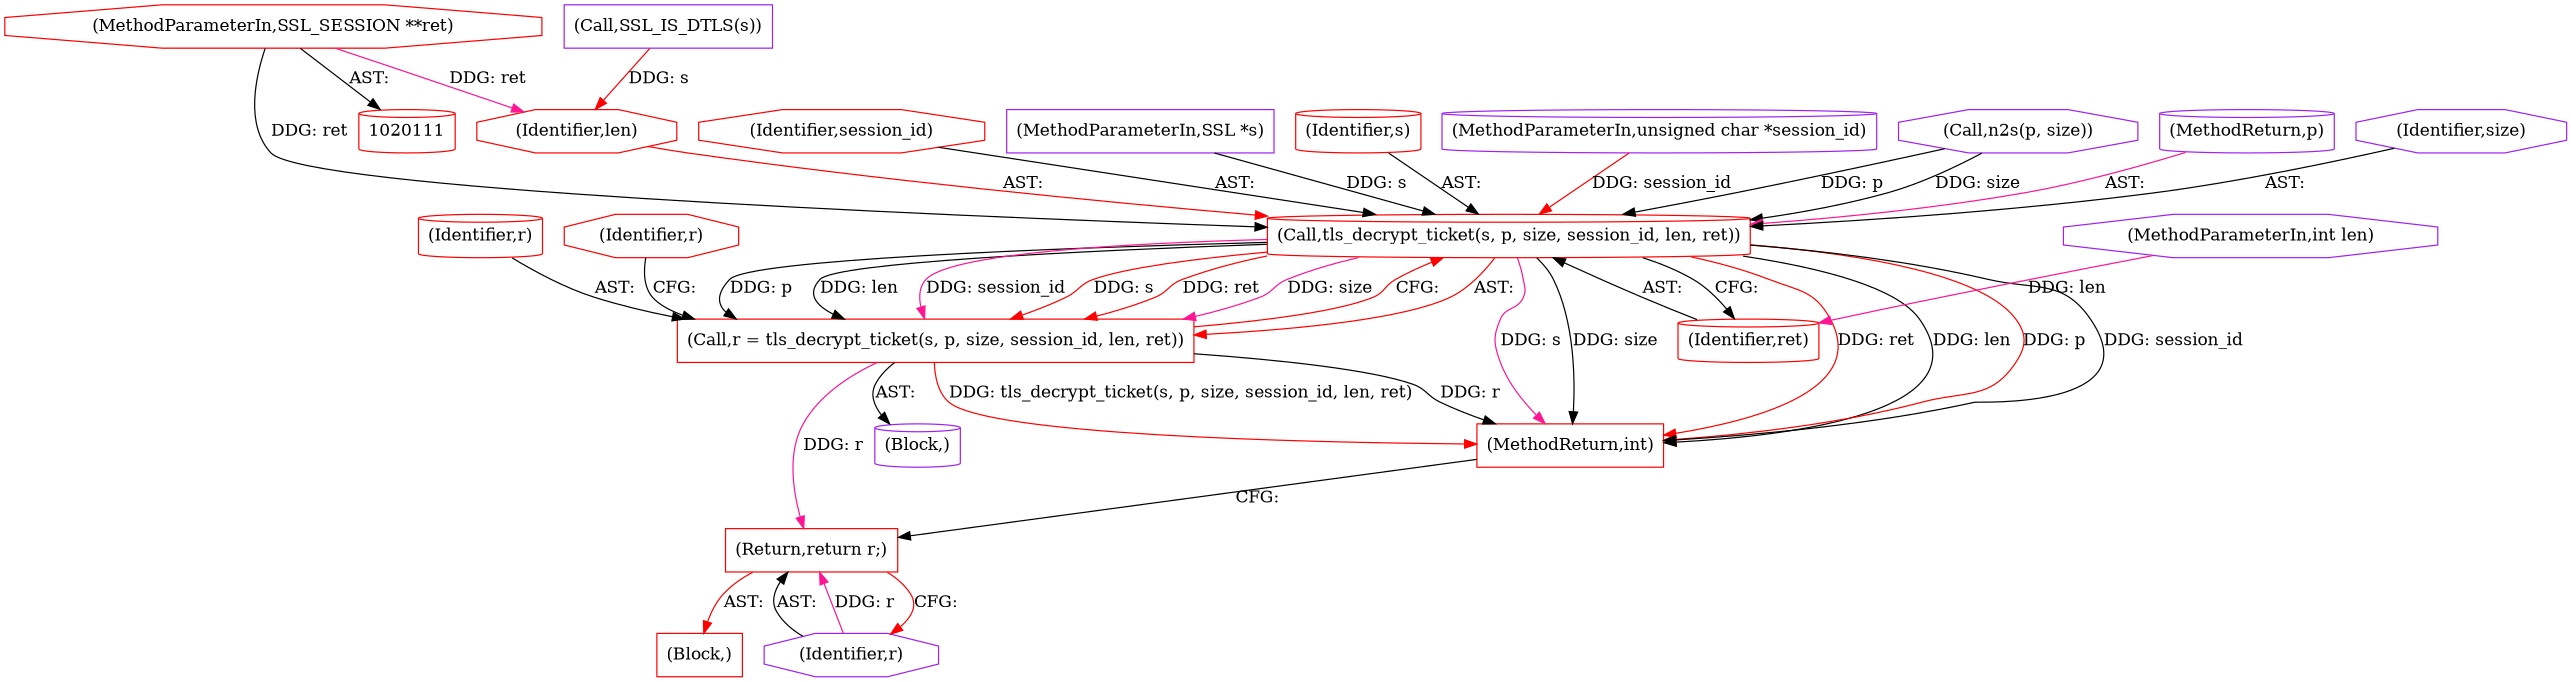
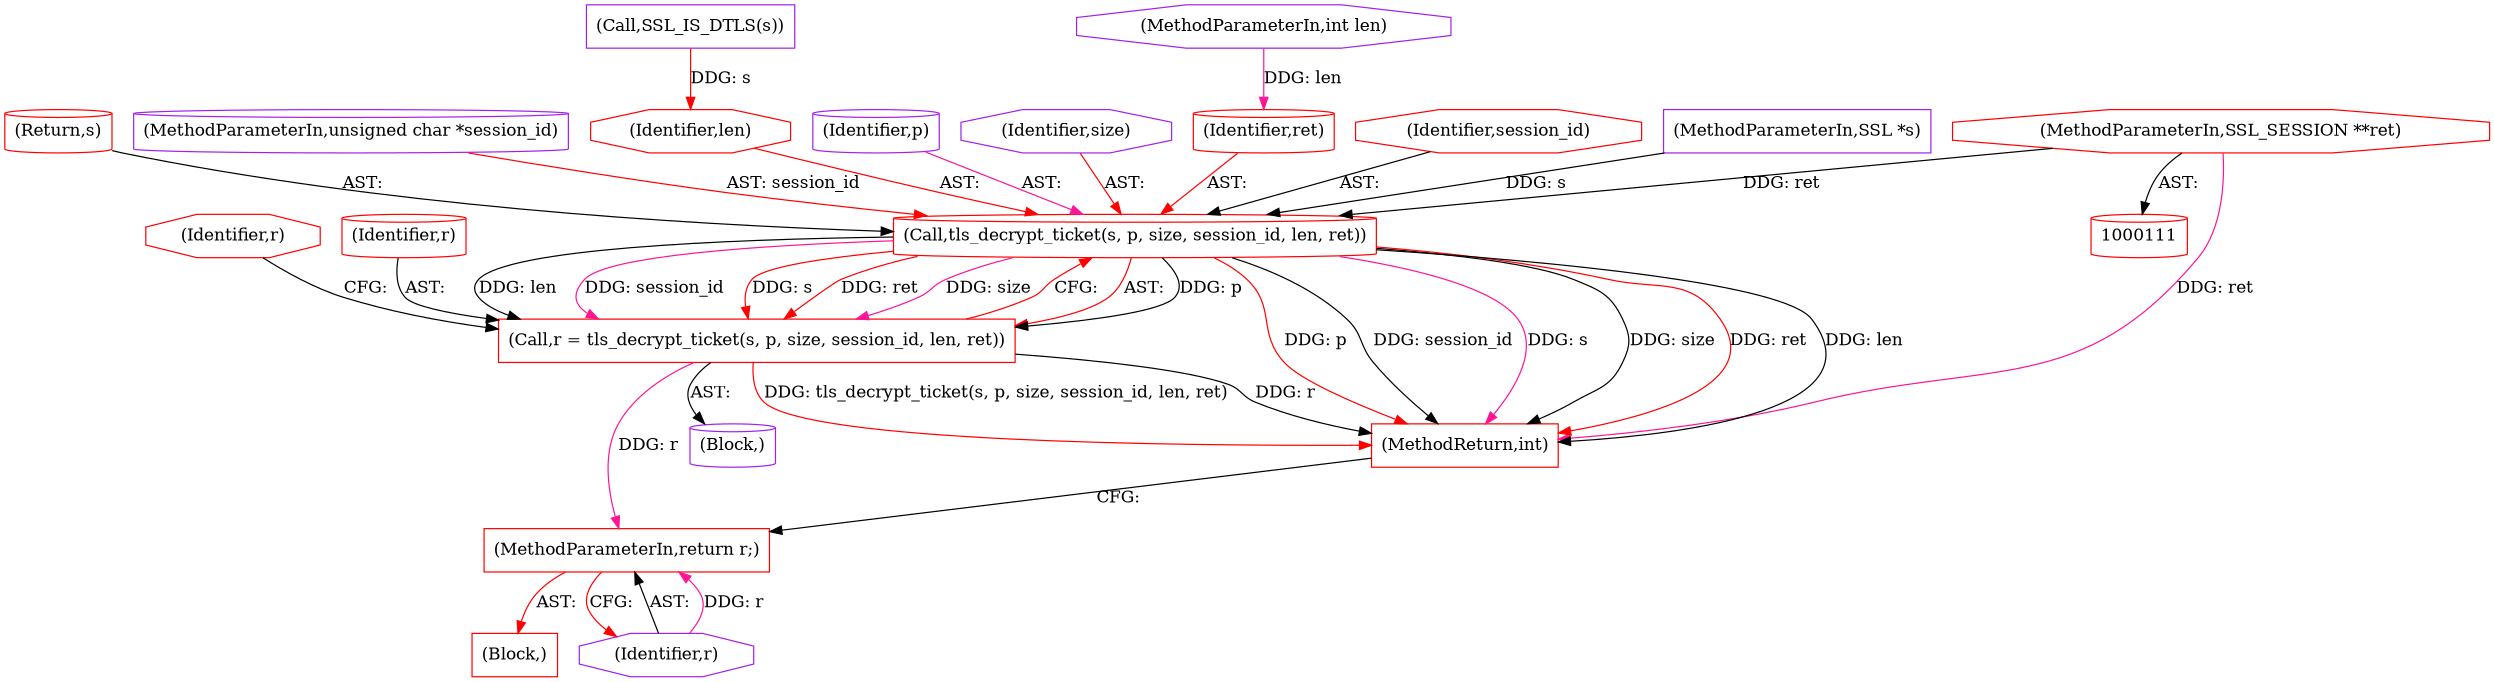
edge "(MethodParameterIn,SSL_SESSION **ret)" -> "(Identifier,len)": now "(MethodParameterIn,SSL_SESSION **ret)" -> "(MethodReturn,int)"
node "1020111": label "1020111" -> "1000111"
node "(Identifier,s)": label "(Identifier,s)" -> "(Return,s)"
node "(Call,n2s(p, size))": removed
node "(MethodReturn,p)": label "(MethodReturn,p)" -> "(Identifier,p)"
edge "(MethodParameterIn,unsigned char *session_id)" -> "(Call,tls_decrypt_ticket(s, p, size, session_id, len, ret))": label "DDG: session_id" -> "AST: session_id"
edge "(Identifier,size)" -> "(Call,tls_decrypt_ticket(s, p, size, session_id, len, ret))": color black -> red
edge "(Call,tls_decrypt_ticket(s, p, size, session_id, len, ret))" -> "(Identifier,ret)": removed, label "CFG:"
edge "(Identifier,ret)" -> "(Call,tls_decrypt_ticket(s, p, size, session_id, len, ret))": color black -> red
node "(Return,return r;)": label "(Return,return r;)" -> "(MethodParameterIn,return r;)"
